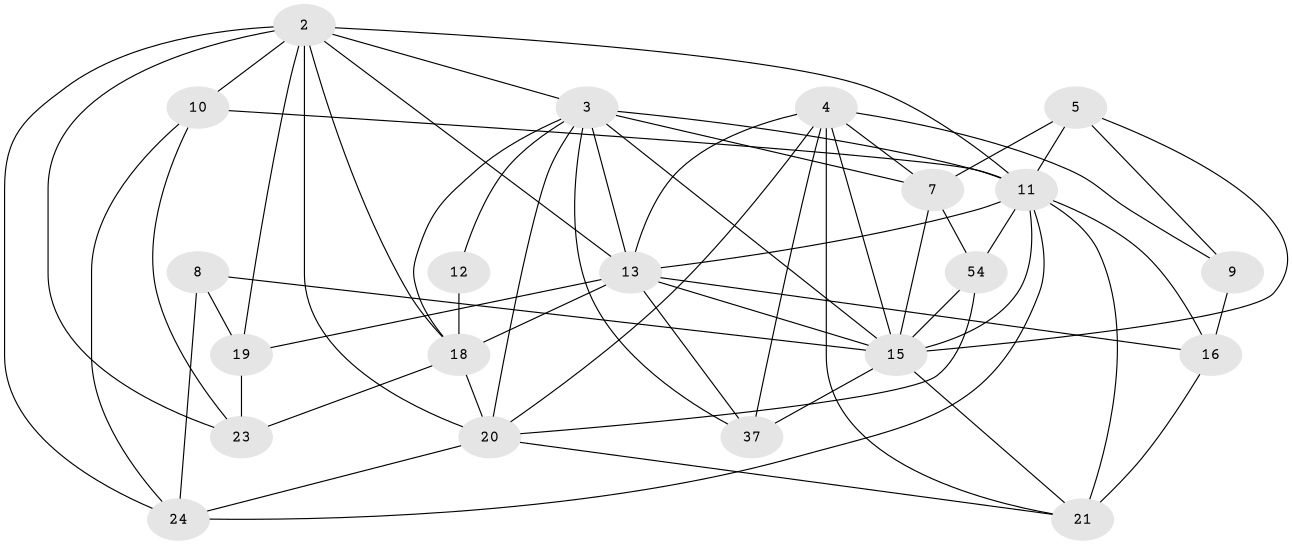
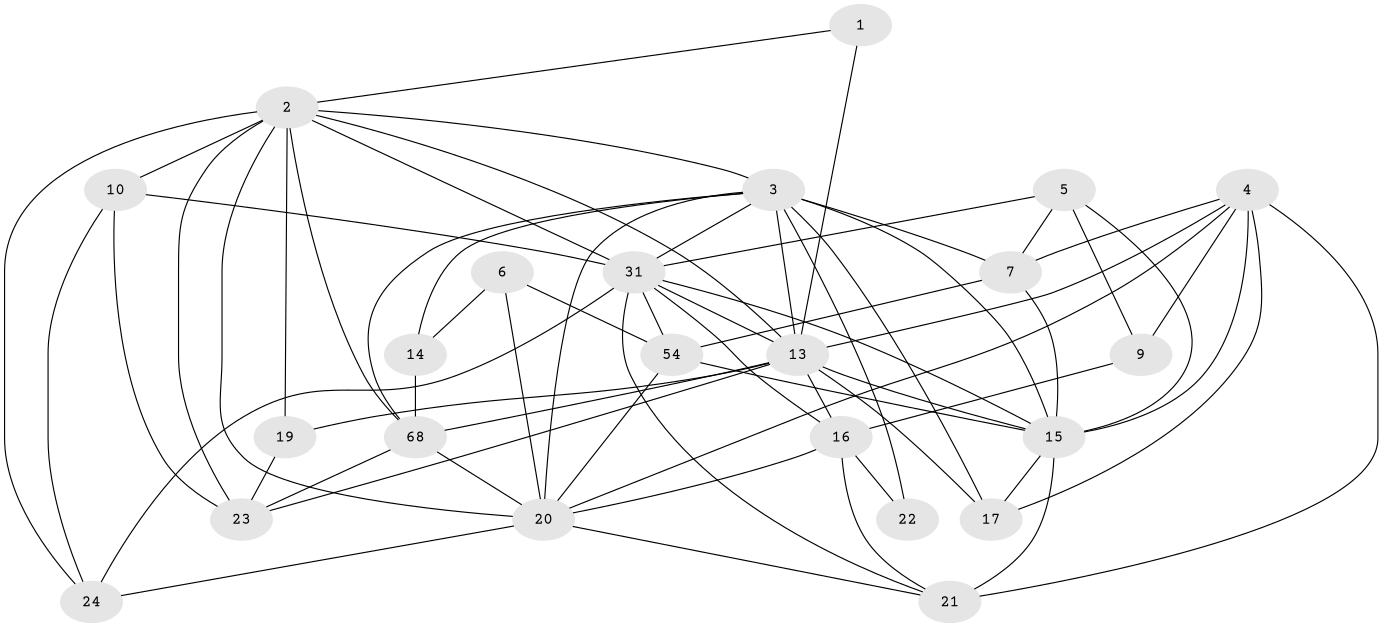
node "1": added
node "11": label "11" -> "31"
node "8": removed
node "12": label "12" -> "14"
node "6": added
node "18": label "18" -> "68"
node "37": label "37" -> "17"
edge "13" -- "23": added
edge "16" -- "20": added
node "22": added
